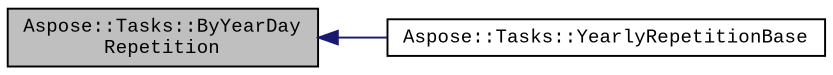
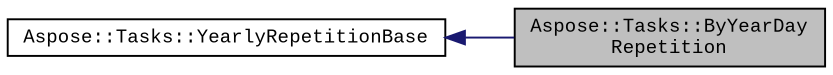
edge "Aspose::Tasks::YearlyRepetitionBase" -> "Aspose::Tasks::ByYearDay Repetition": reversed
